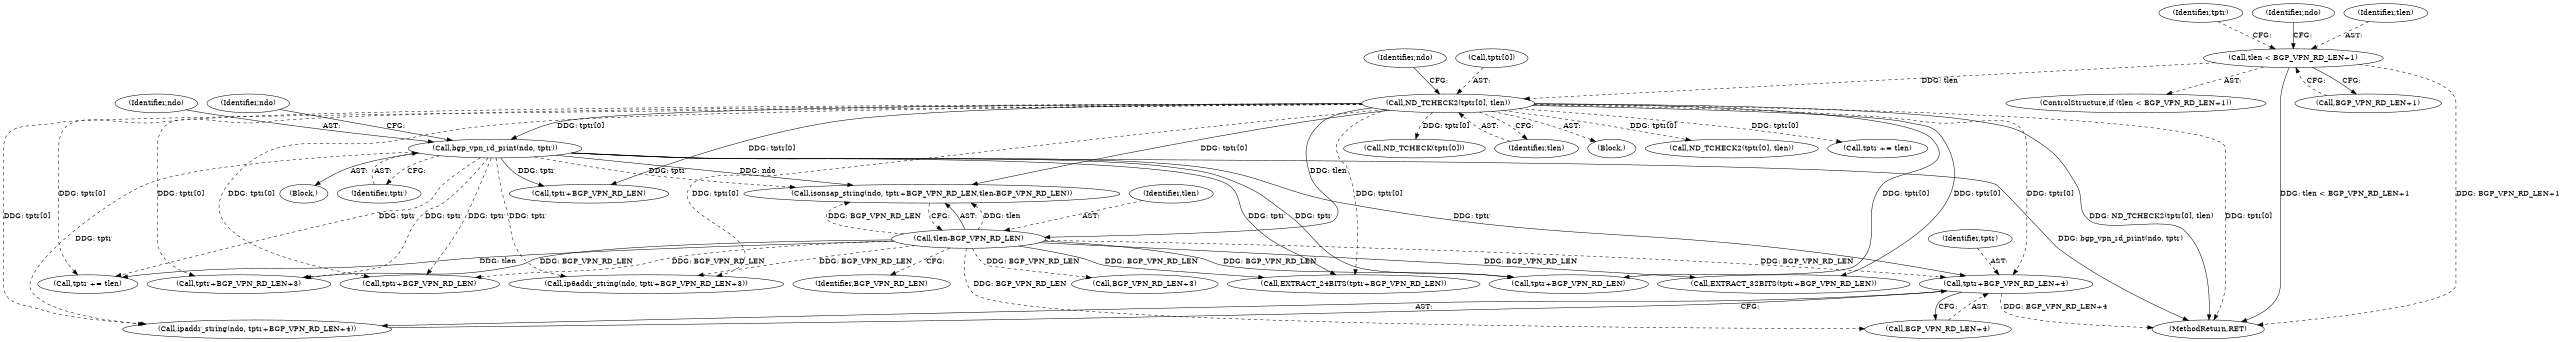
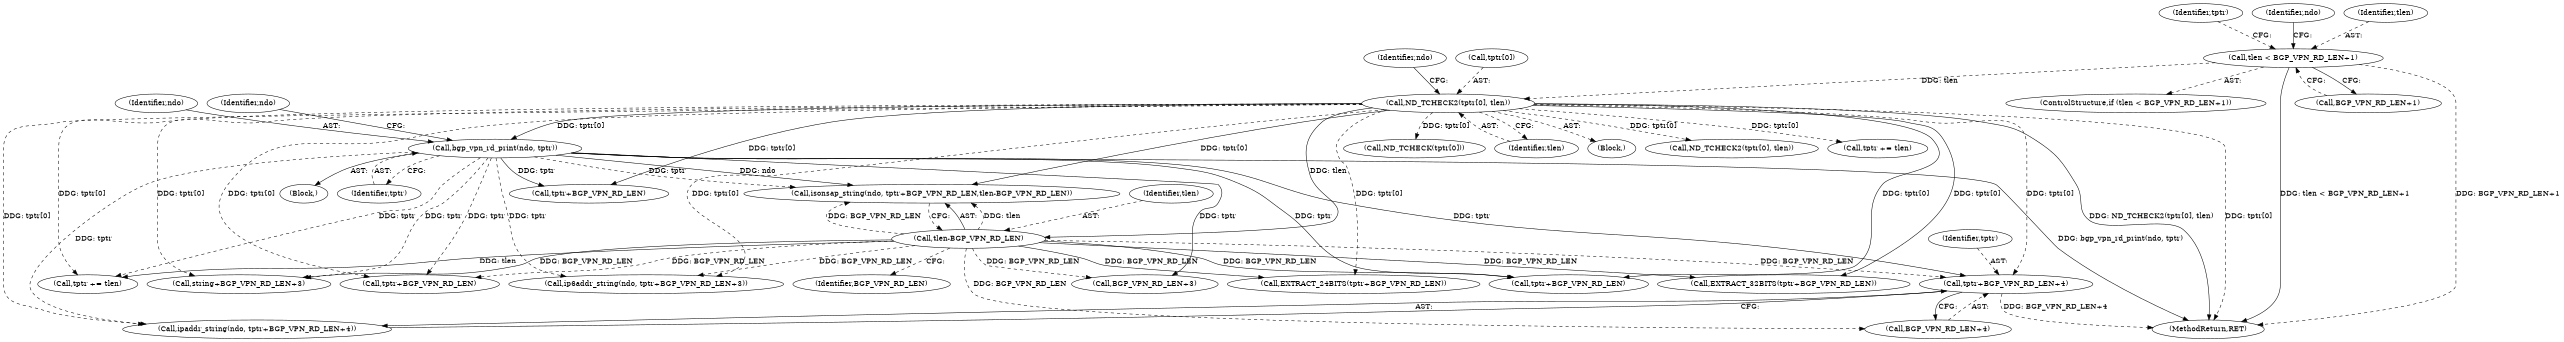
edge "(Call,bgp_vpn_rd_print(ndo, tptr))" -> "(Call,EXTRACT_24BITS(tptr+BGP_VPN_RD_LEN))": now "(Call,bgp_vpn_rd_print(ndo, tptr))" -> "(Call,BGP_VPN_RD_LEN+3)"
node "(Call,tptr+BGP_VPN_RD_LEN+3)": label "(Call,tptr+BGP_VPN_RD_LEN+3)" -> "(Call,string+BGP_VPN_RD_LEN+3)"
